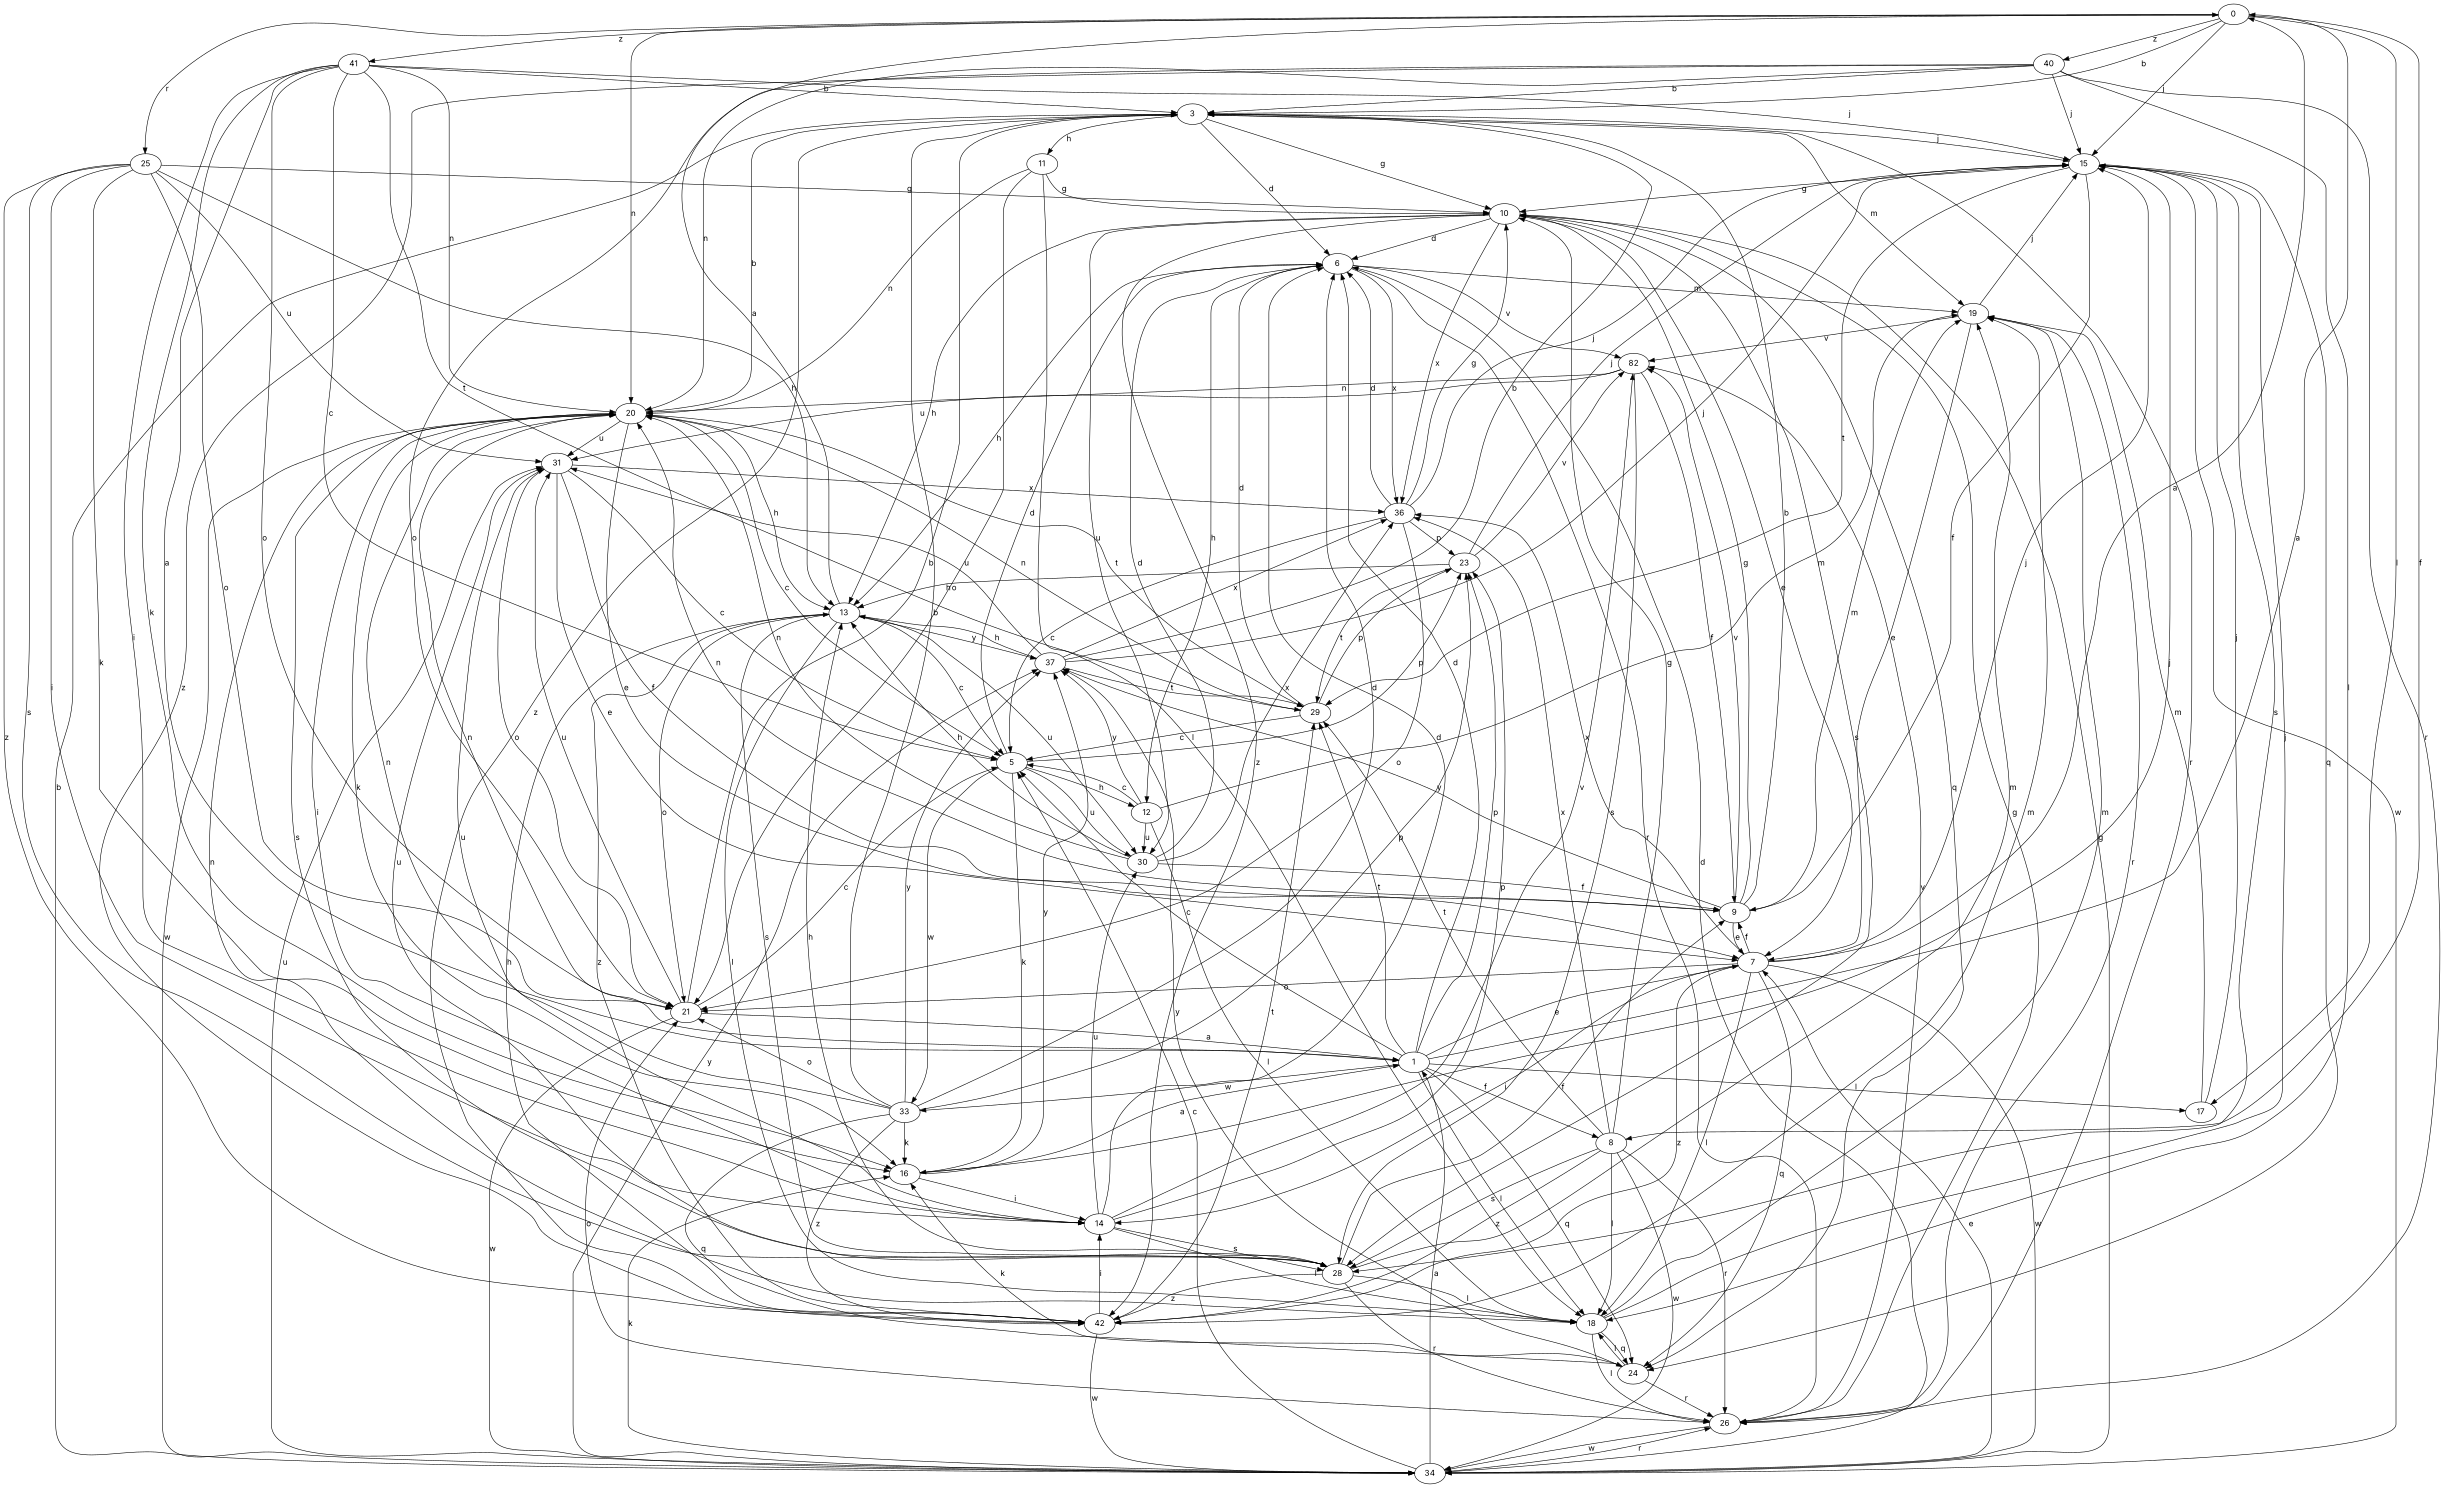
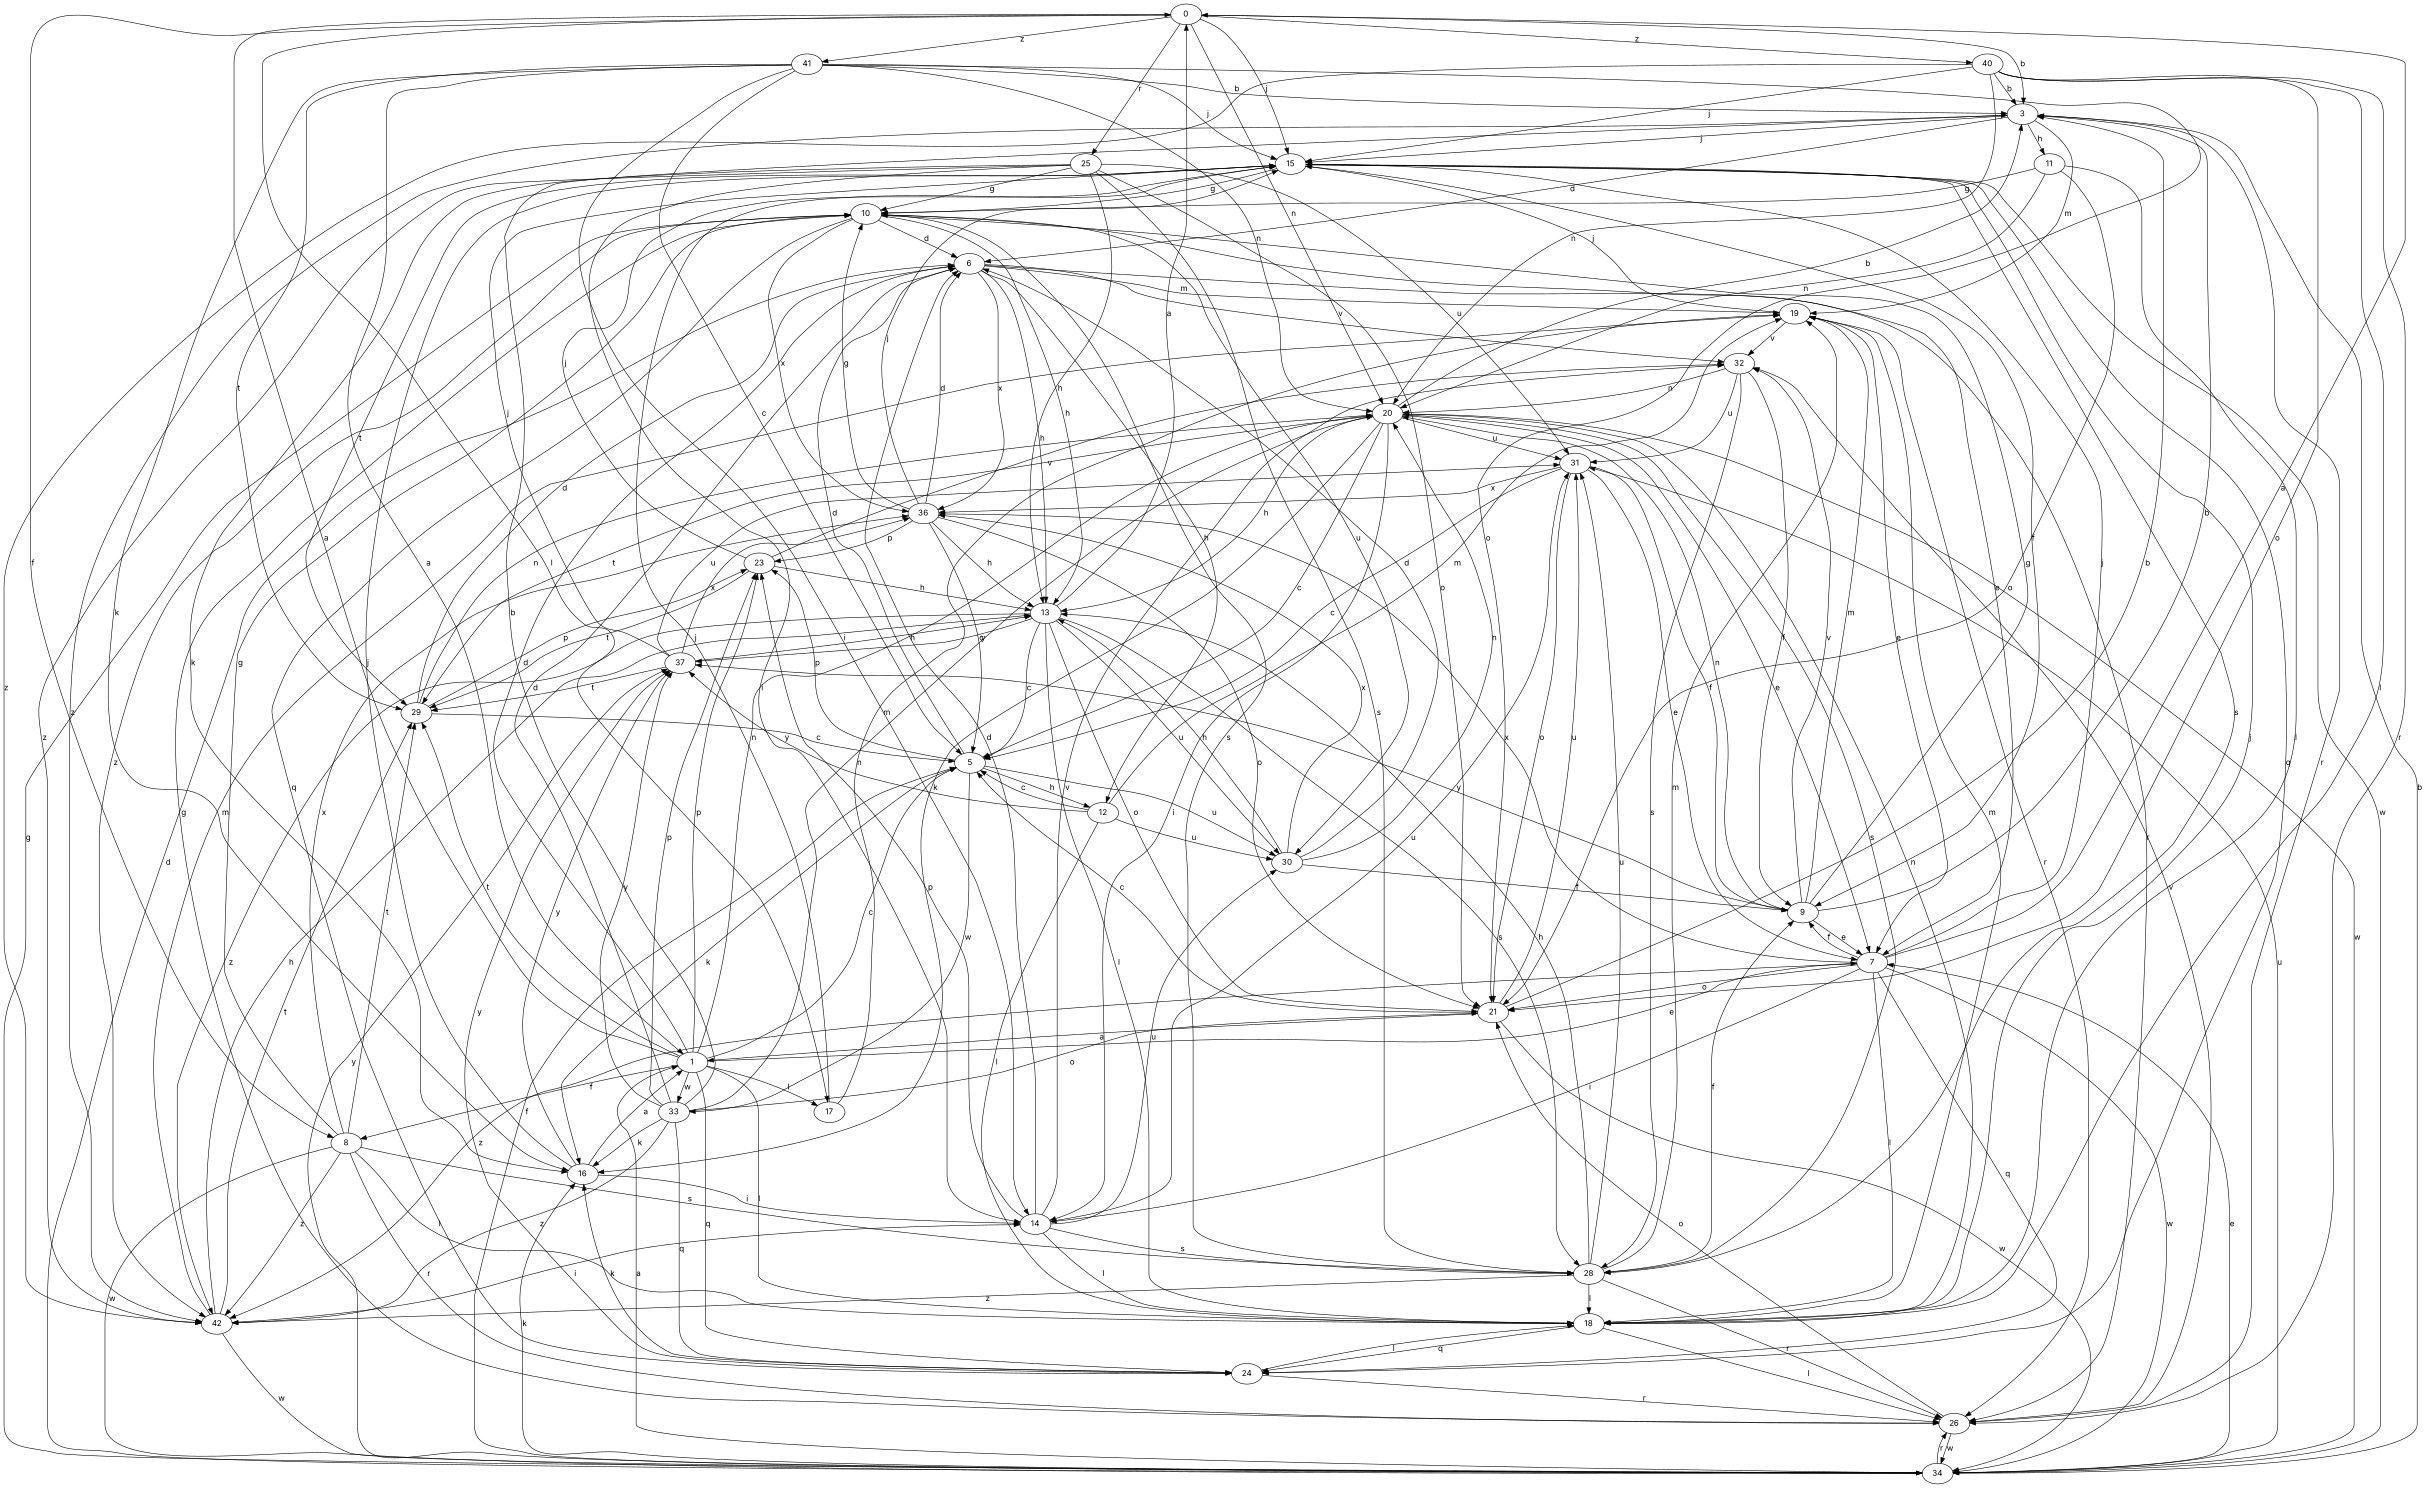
edge "3" -> "10": removed, label "g"
edge "37" -> "3": removed, label "b"
node "82": label "82" -> "32"
edge "36" -> "13": added, label "h"
edge "34" -> "5": label "c" -> "f"
